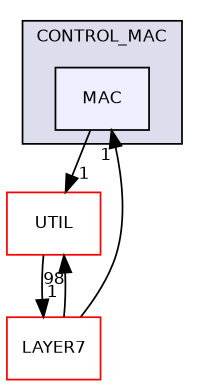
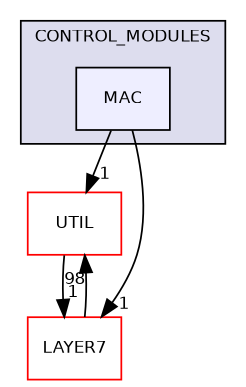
cluster "CONTROL_MAC": label "CONTROL_MAC" -> "CONTROL_MODULES"
edge "LAYER7" -> "MAC": reversed
